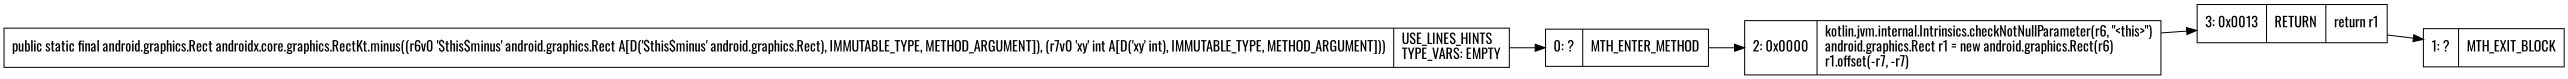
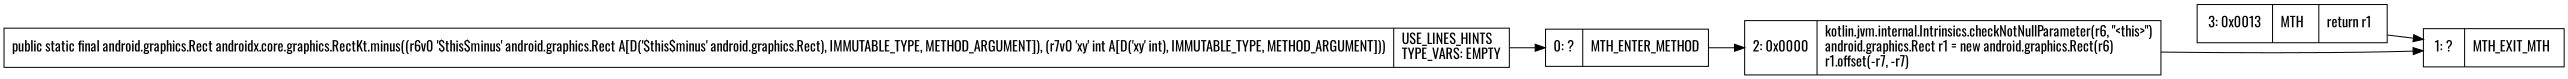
node "3: 0x0013": text "RETURN" -> "MTH"
edge "2: 0x0000" -> "3: 0x0013": now "2: 0x0000" -> "1: ?"
node "1: ?": text "MTH_EXIT_BLOCK" -> "MTH_EXIT_MTH"
